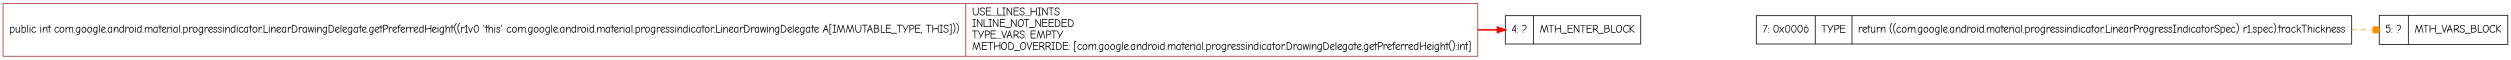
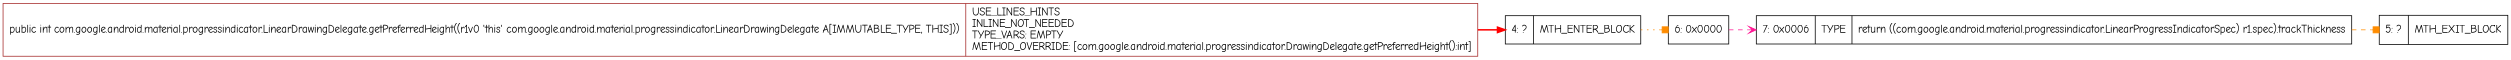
node "5: ?": text "MTH_VARS_BLOCK" -> "MTH_EXIT_BLOCK"
node "6: 0x0000": added
